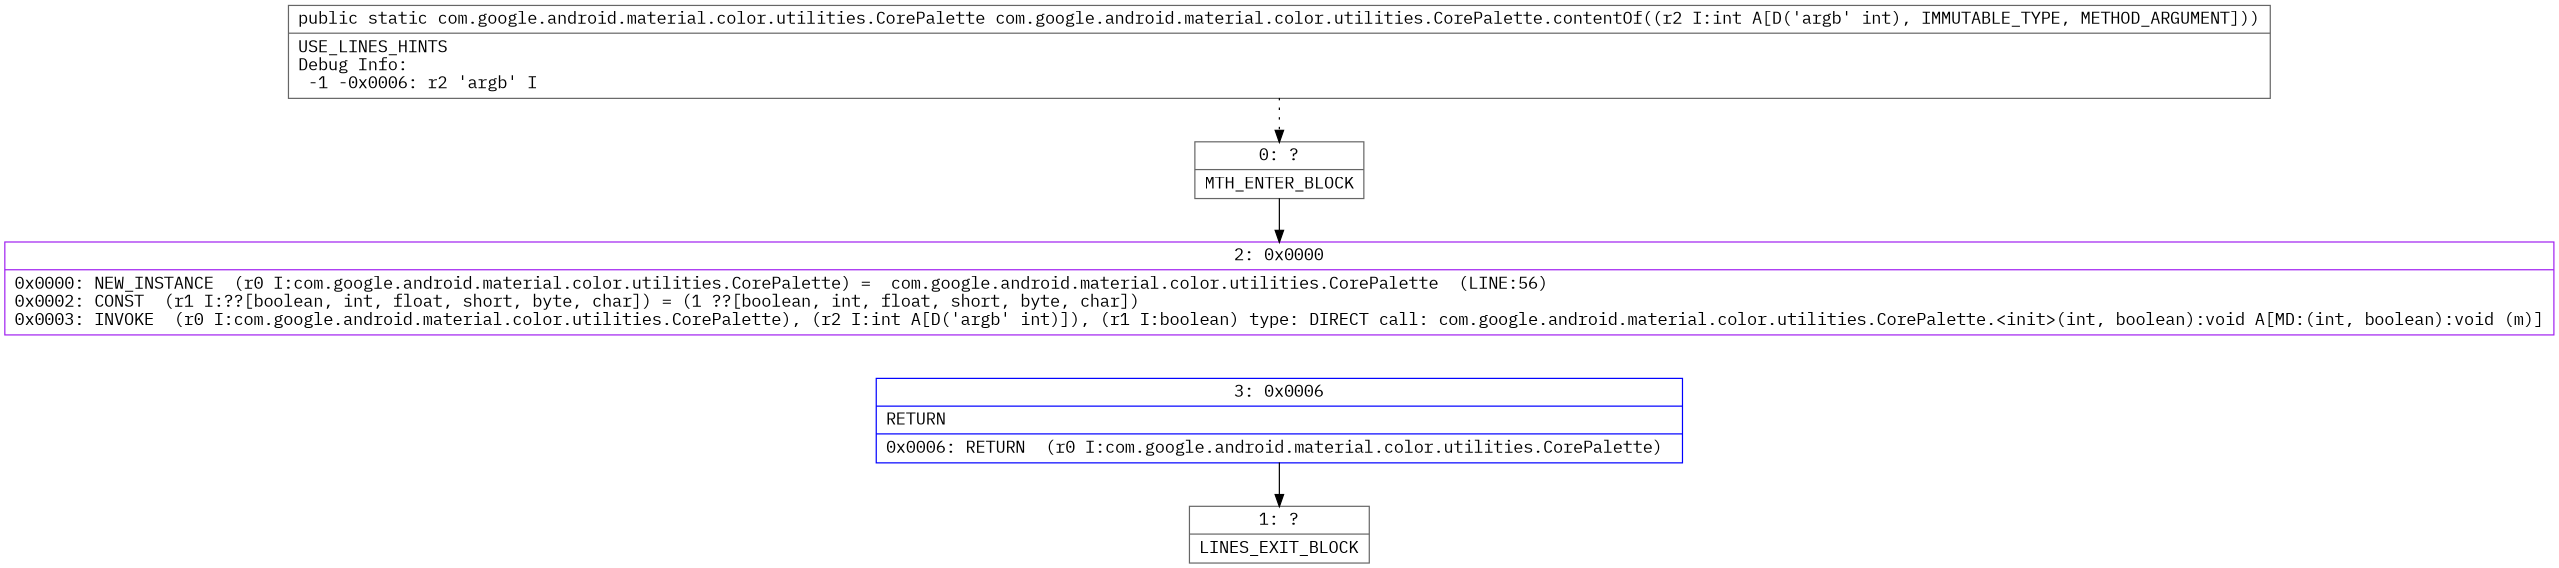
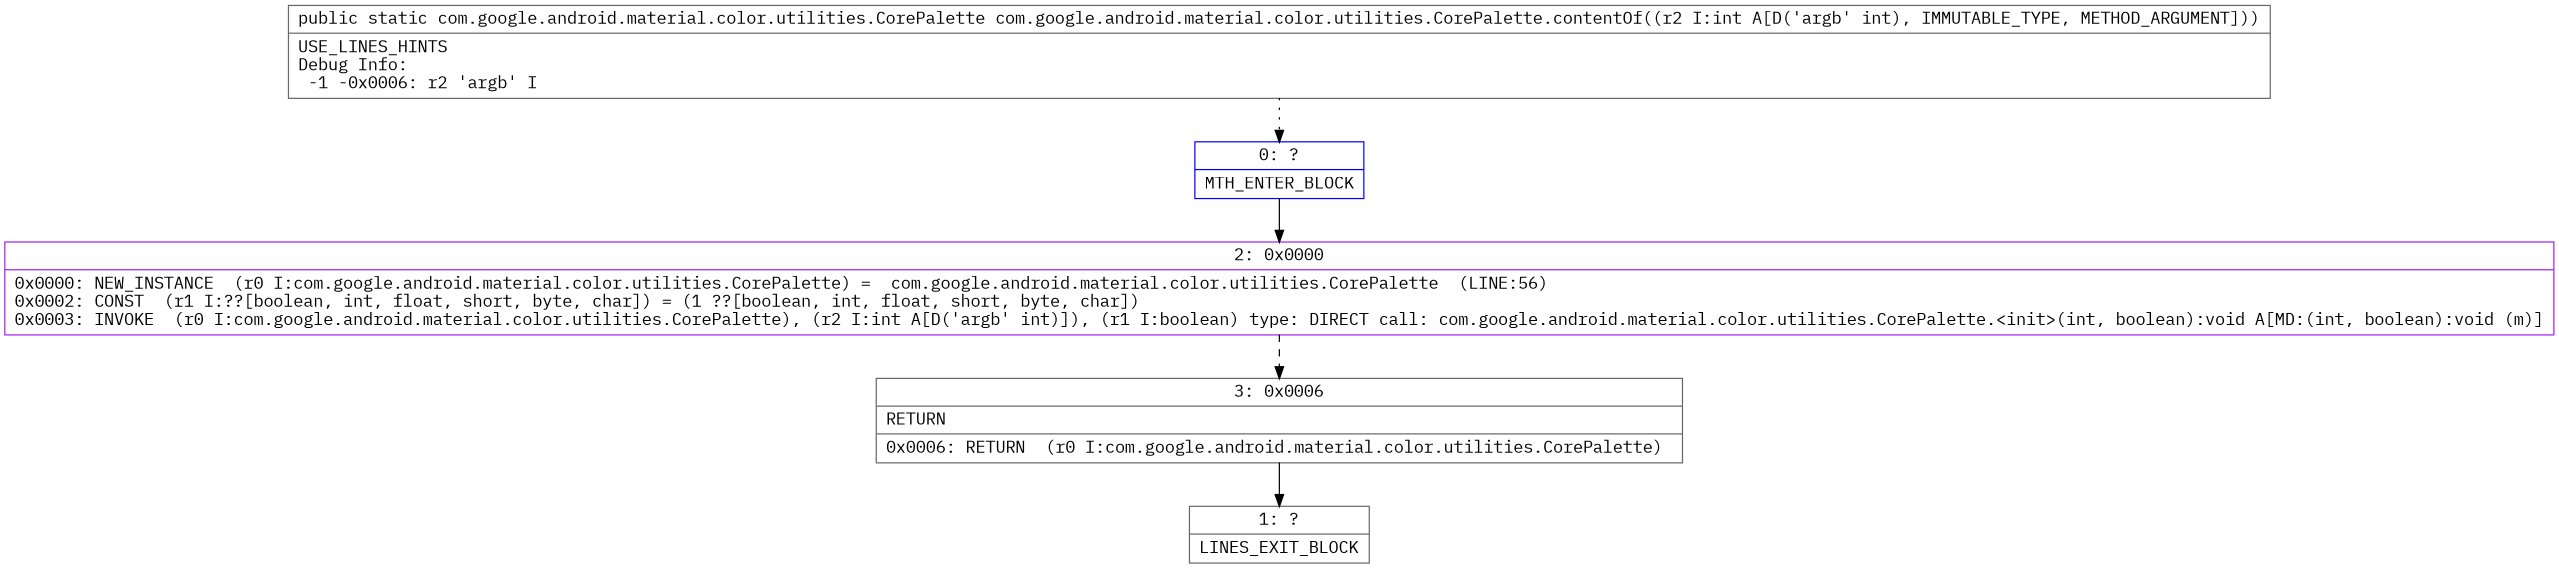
node "0: ?": color gray40 -> blue
edge "2: 0x0000" -> "3: 0x0006": added
node "3: 0x0006": color blue -> gray40
